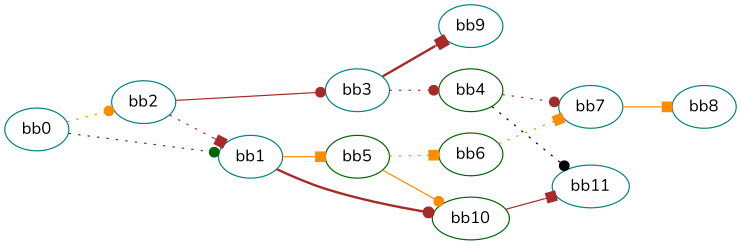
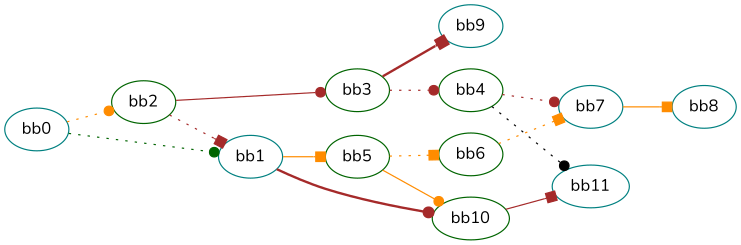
node "bb3": color teal -> darkgreen
node "bb2": color teal -> darkgreen
